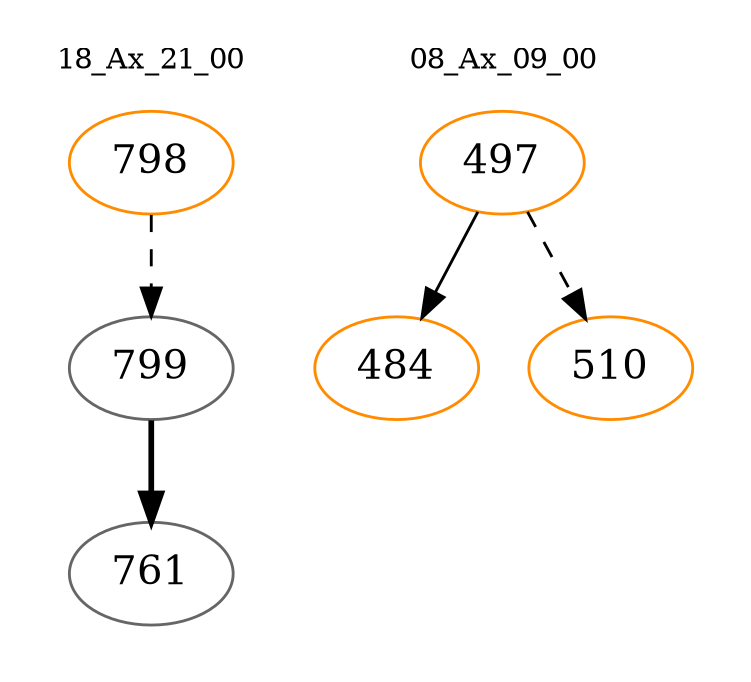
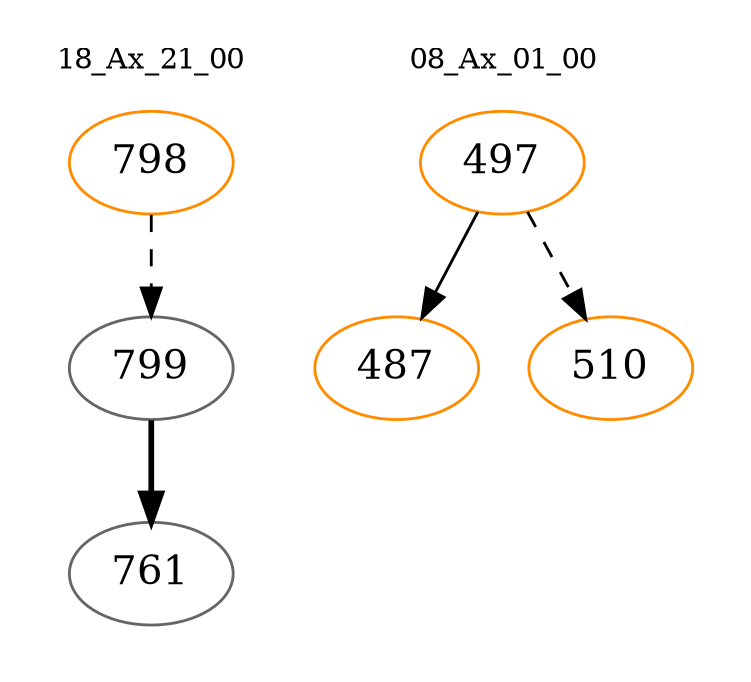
cluster "08_Ax_09_00": label "08_Ax_09_00" -> "08_Ax_01_00"
node "484": label "484" -> "487"
